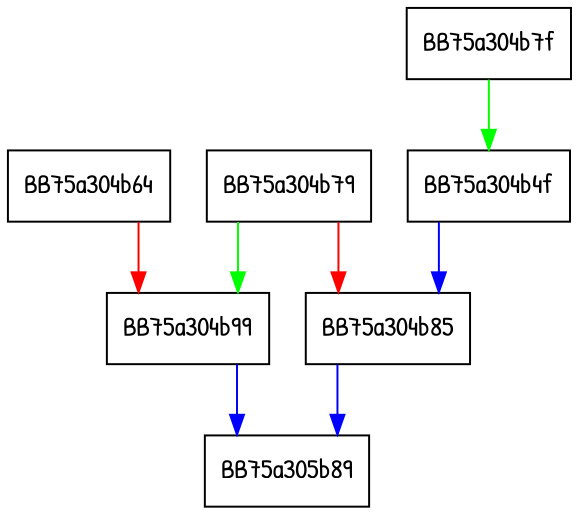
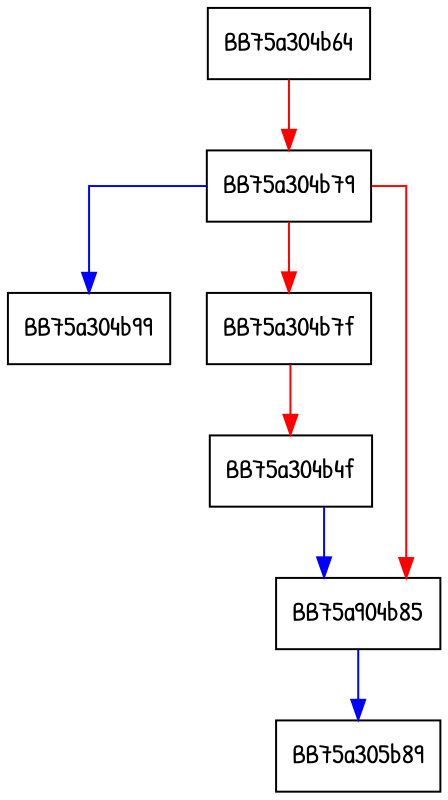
edge "BB75a304b7f" -> "BB75a304b4f": color green -> red
edge "BB75a304b64" -> "BB75a304b99": now "BB75a304b64" -> "BB75a304b79"
edge "BB75a304b79" -> "BB75a304b99": color green -> blue
edge "BB75a304b79" -> "BB75a304b7f": added
node "BB75a304b85": label "BB75a304b85" -> "BB75a904b85"
edge "BB75a304b99" -> "BB75a305b89": removed
